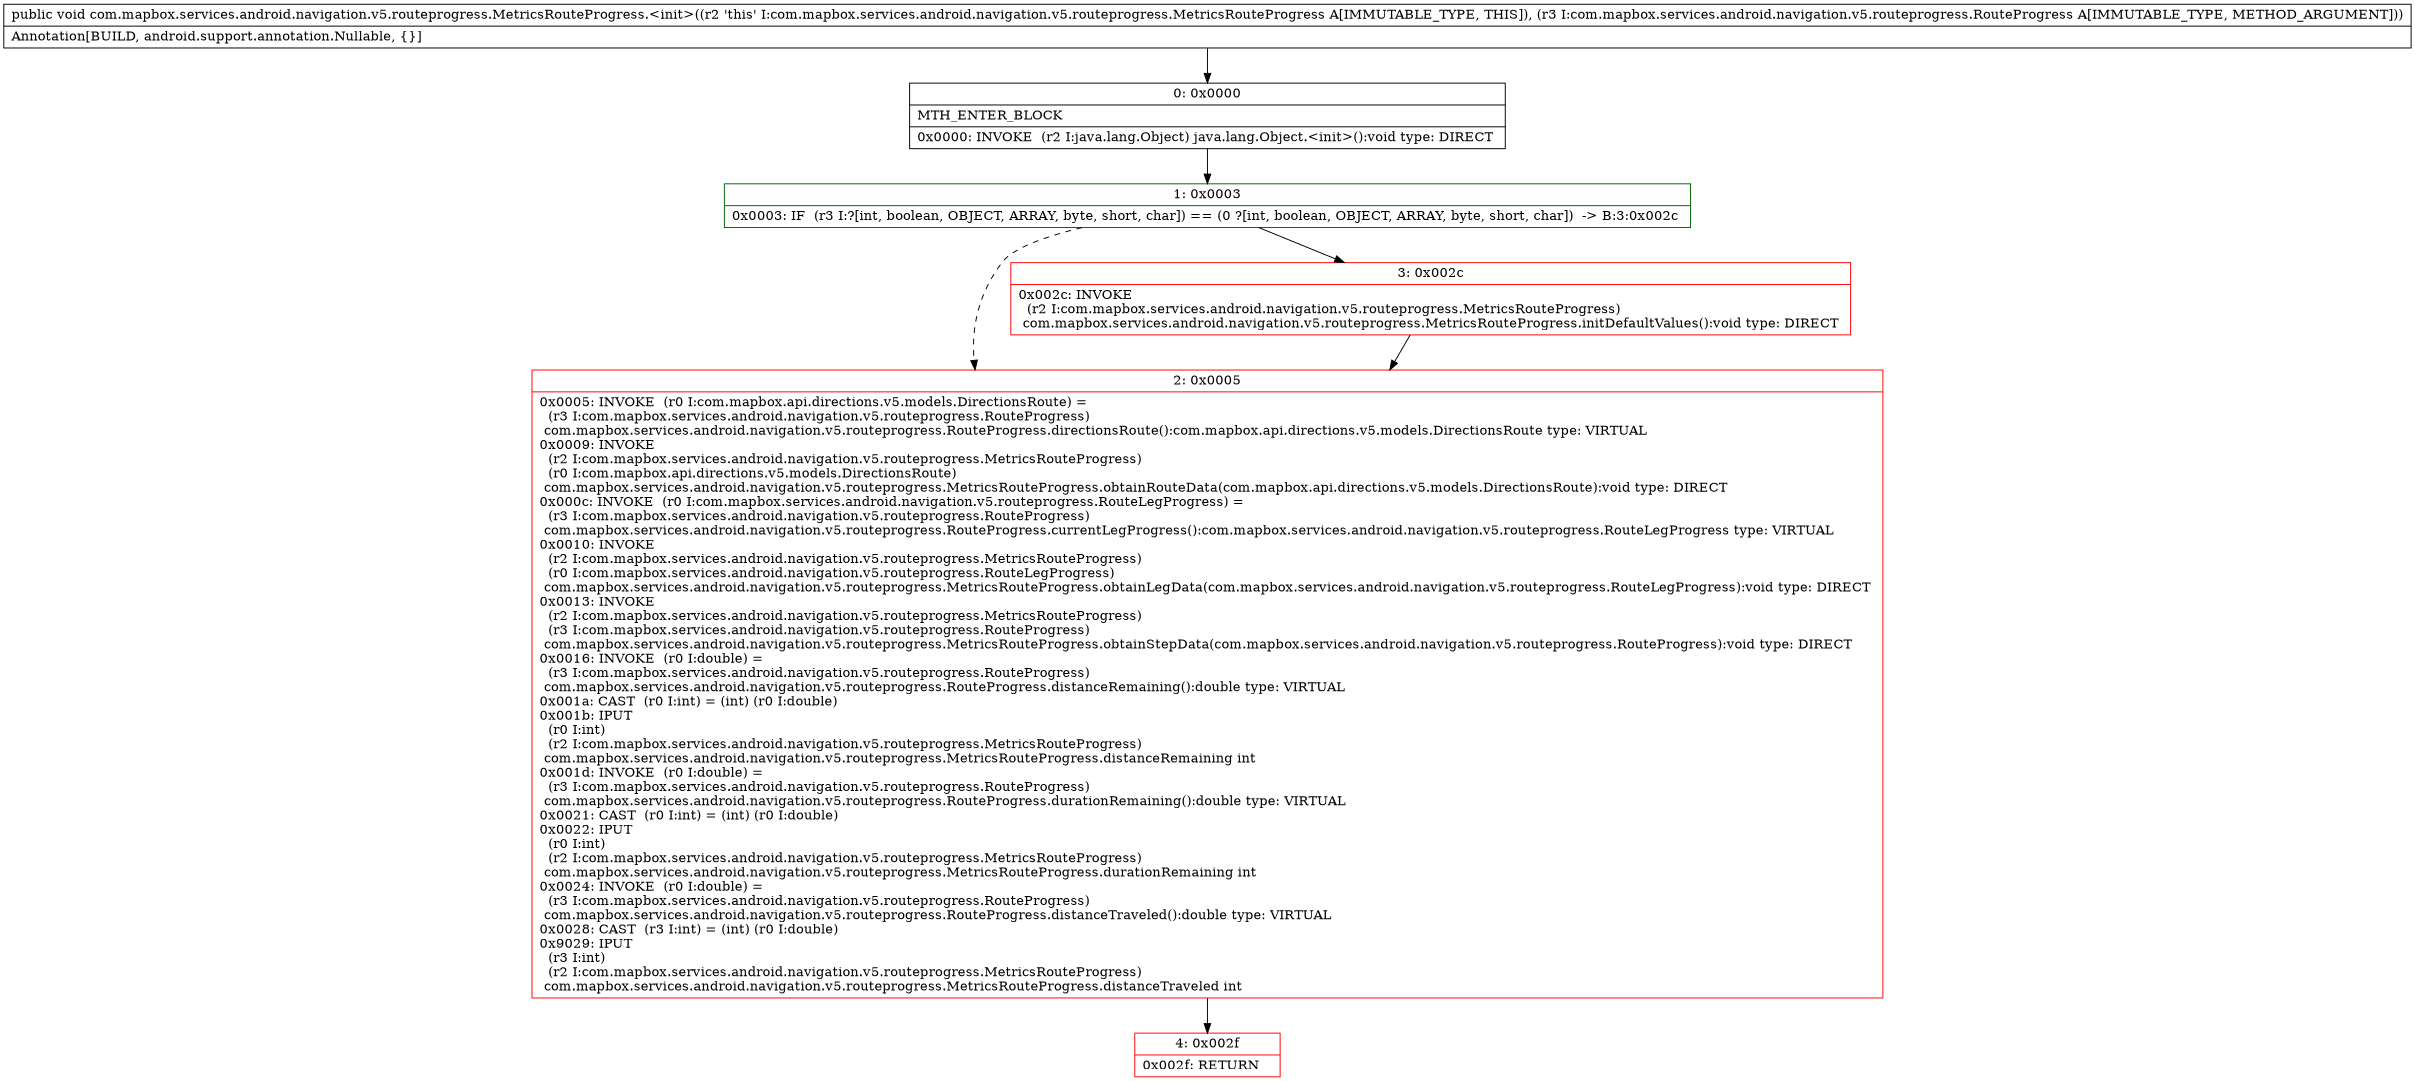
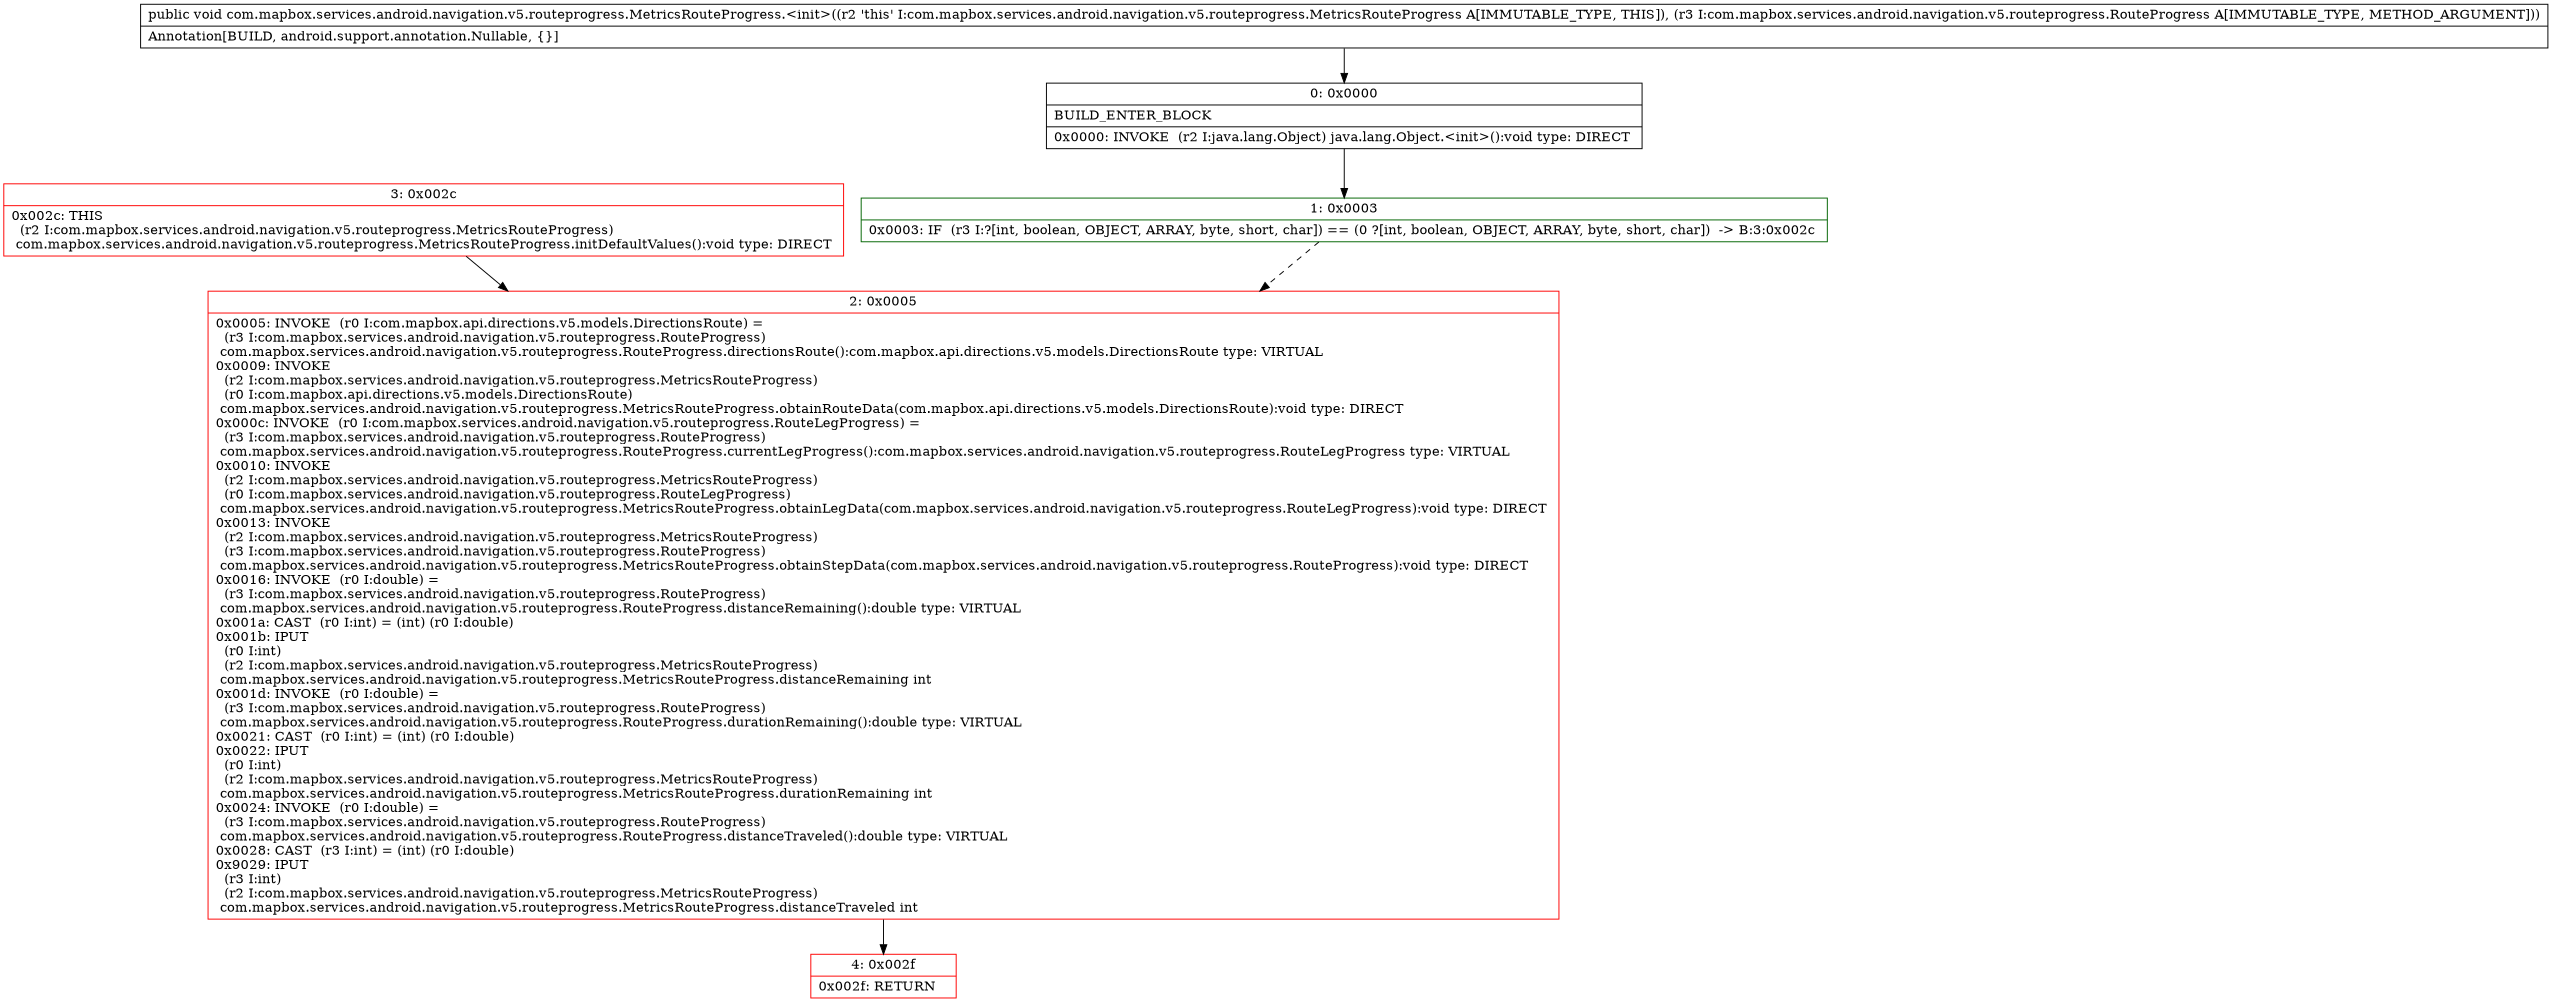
node "0: 0x0000": text "MTH_ENTER_BLOCK" -> "BUILD_ENTER_BLOCK"
edge "1: 0x0003" -> "3: 0x002c": removed
node "3: 0x002c": text "0x002c: INVOKE" -> "0x002c: THIS"
